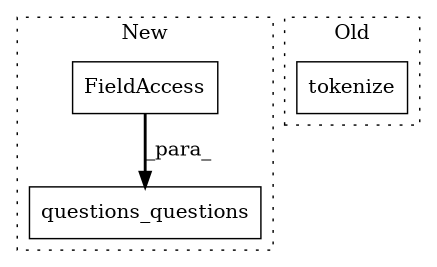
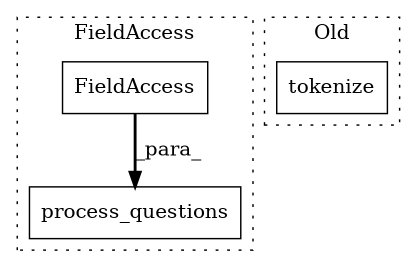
cluster "New": label "New" -> "FieldAccess"
node "questions_questions": label "questions_questions" -> "process_questions"
